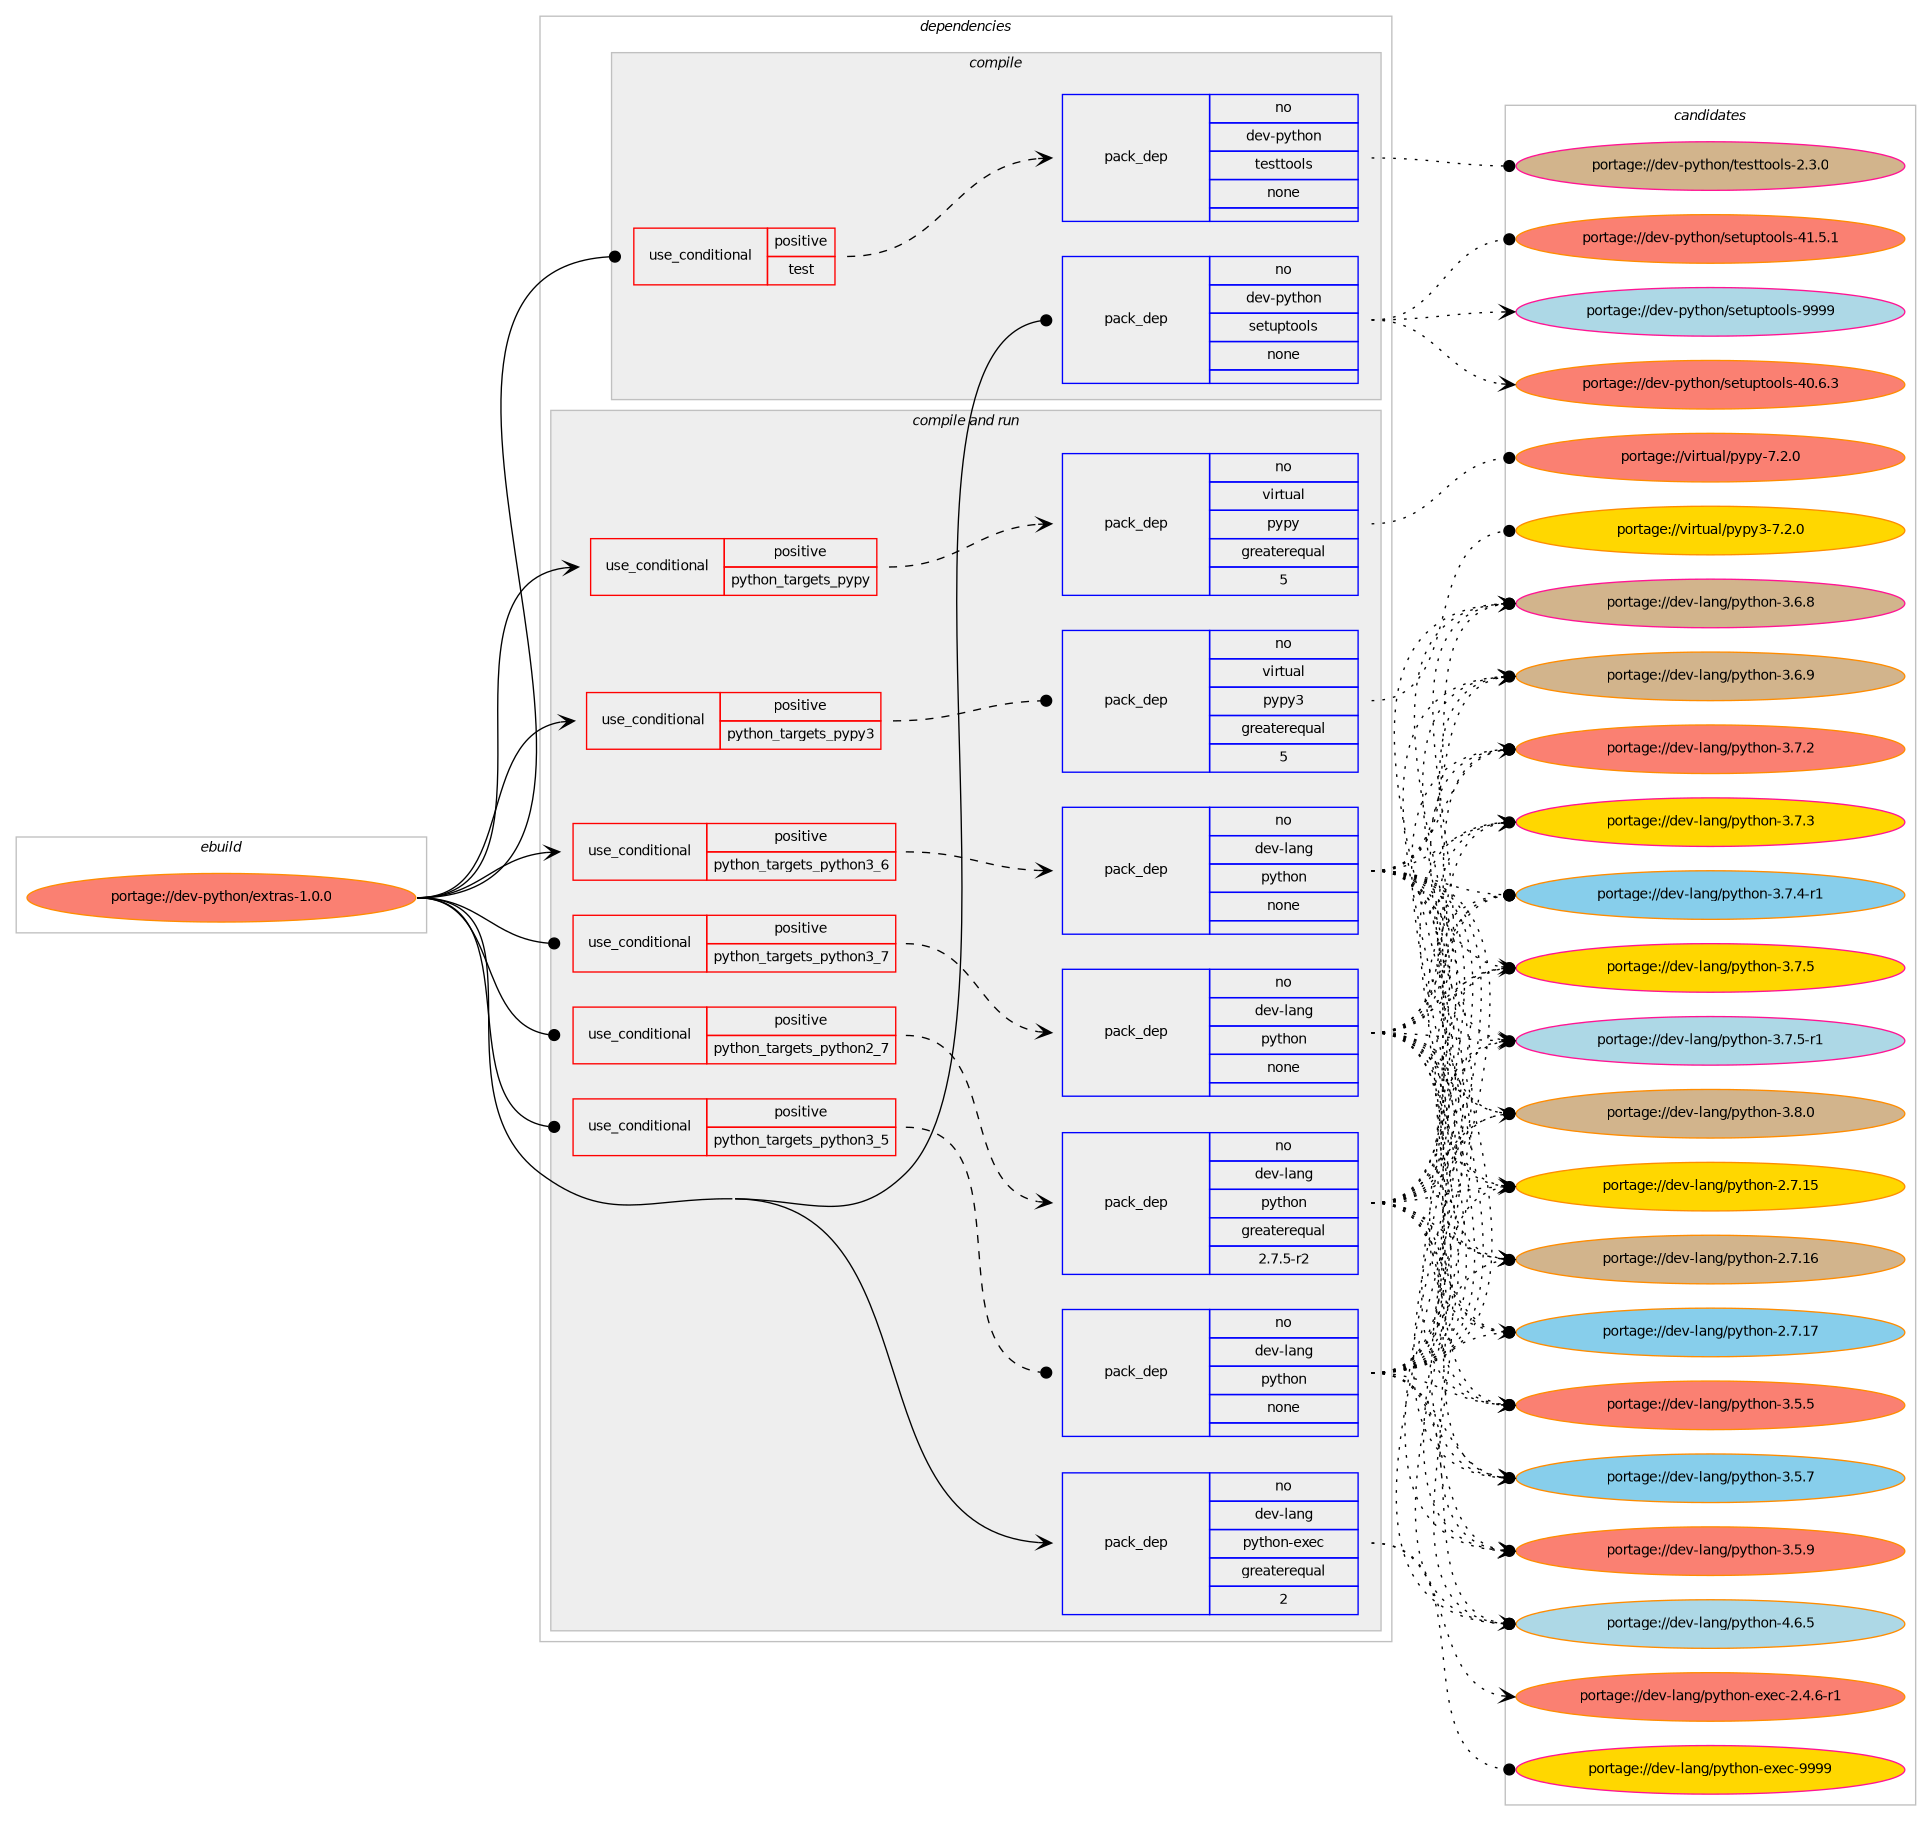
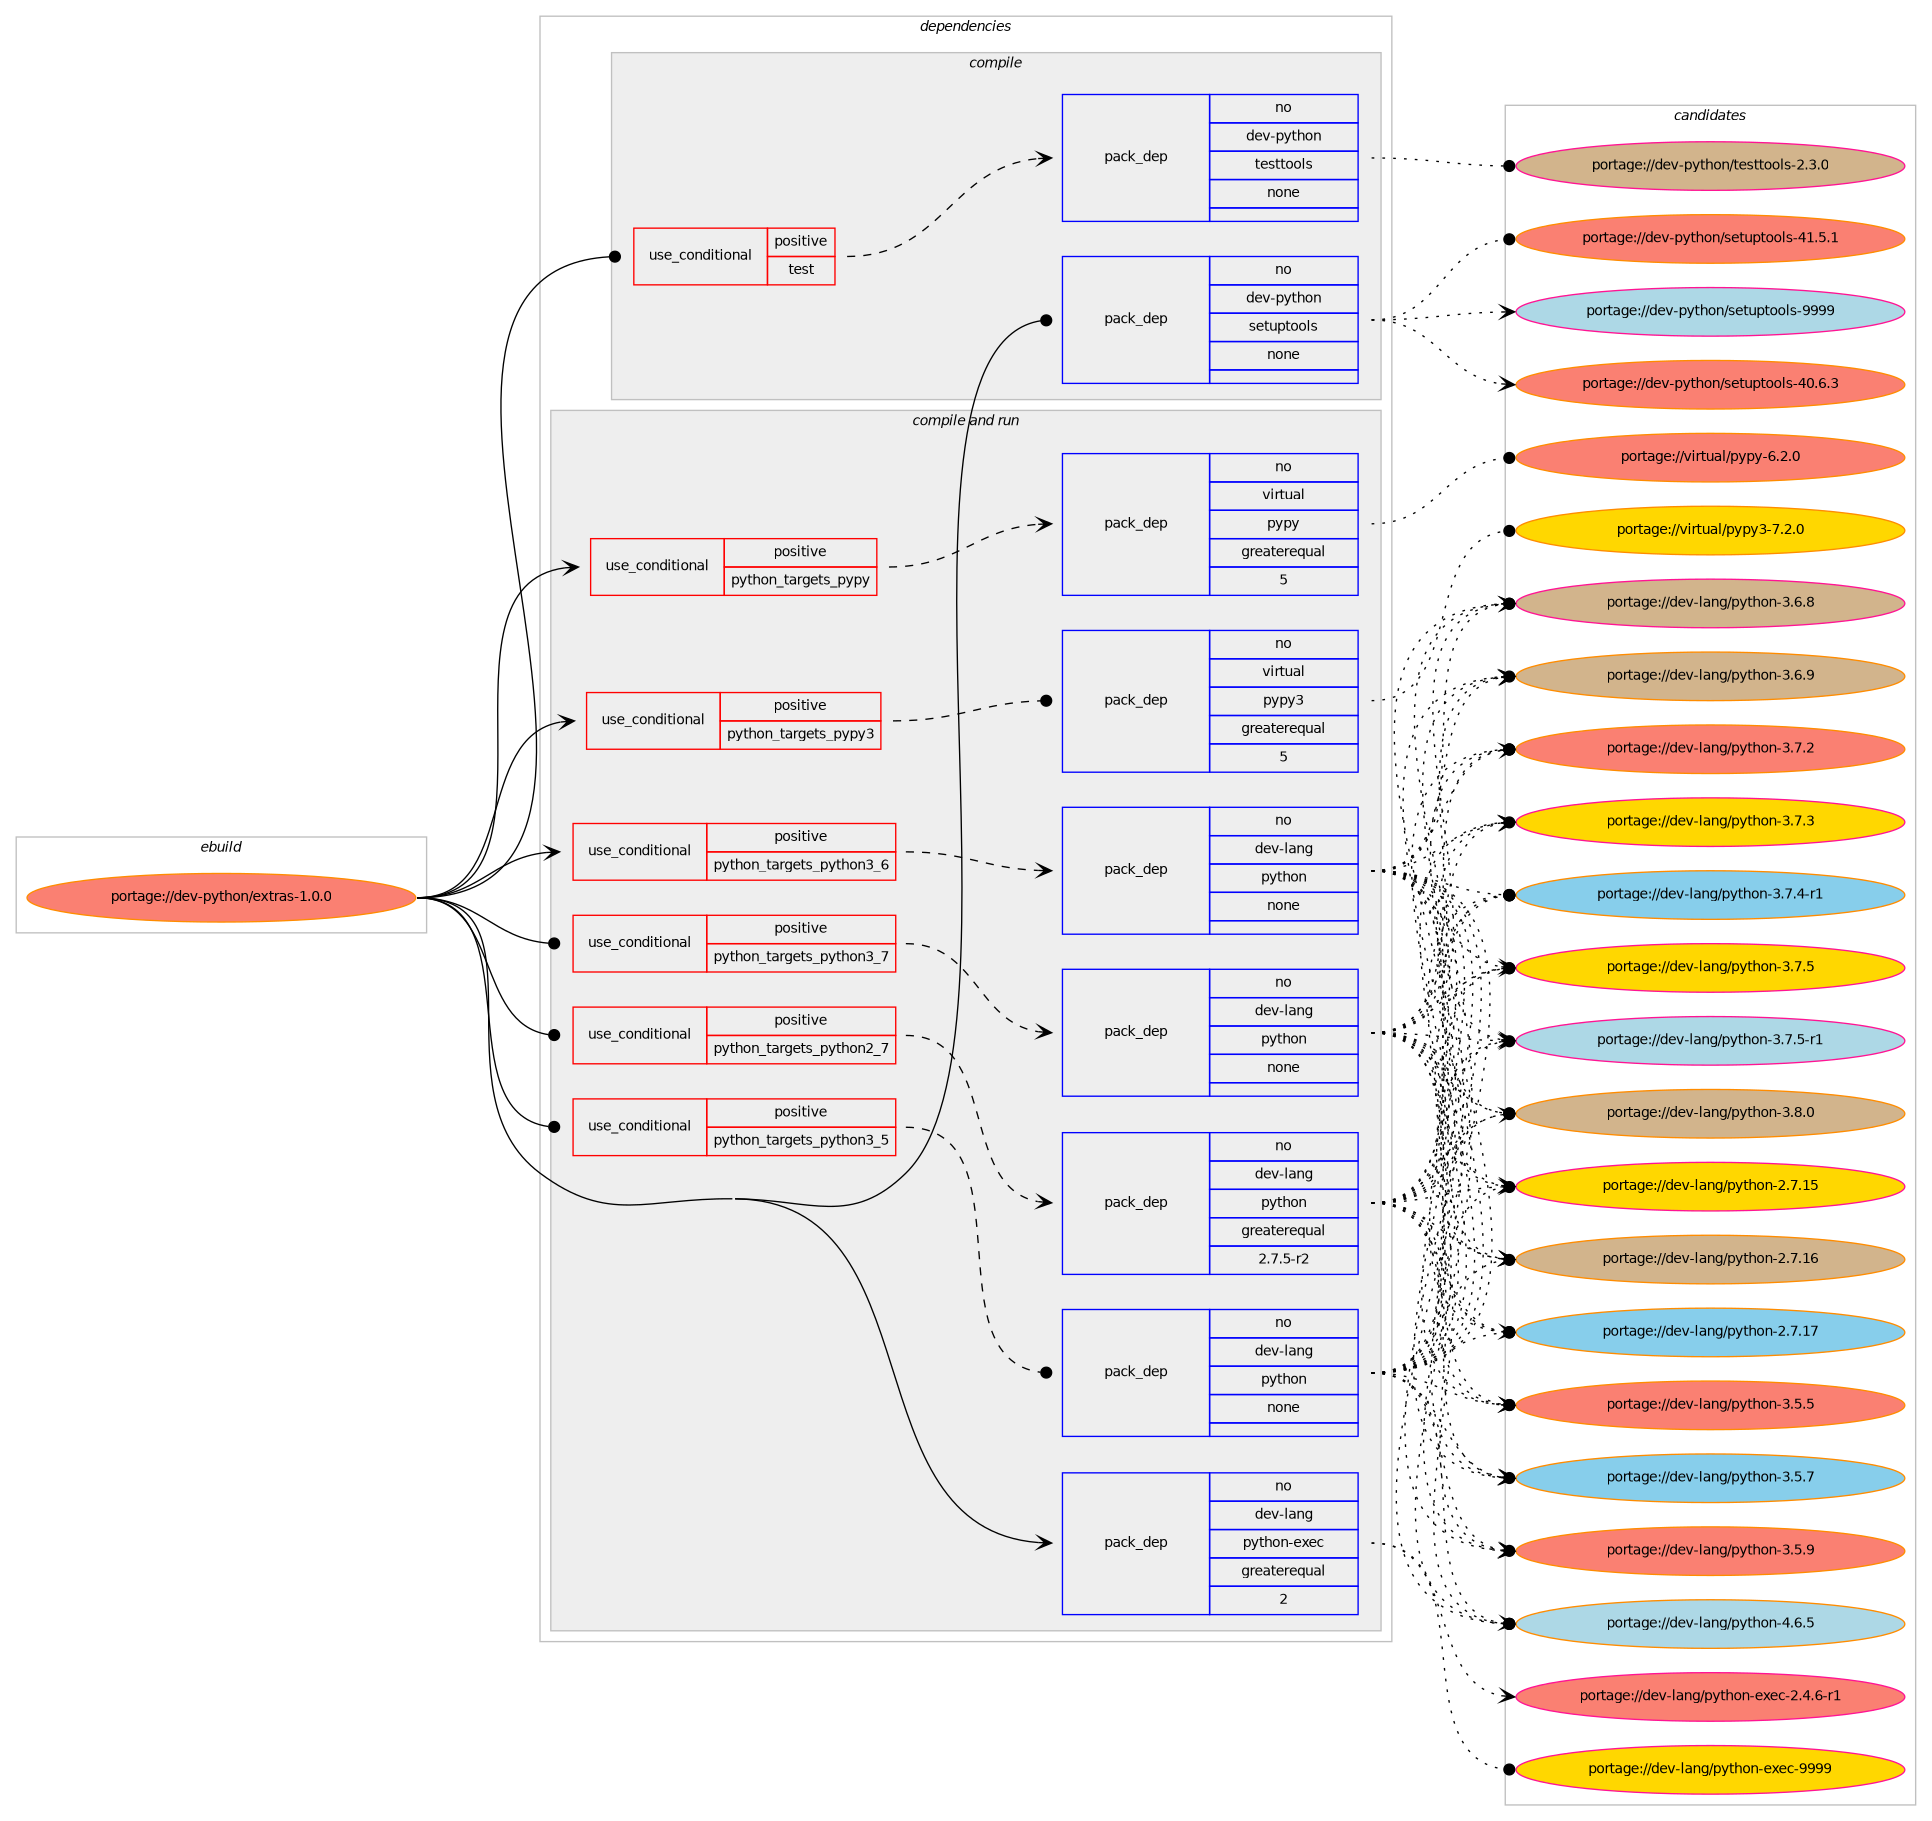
node "portage://virtual/pypy-7.2.0": label "portage://virtual/pypy-7.2.0" -> "portage://virtual/pypy-6.2.0"
node "portage://dev-lang/python-2.7.15": color darkorange -> deeppink
node "portage://dev-lang/python-exec-2.4.6-r1": color darkorange -> deeppink
